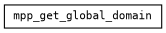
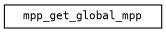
node "mpp_get_global_domain": label "mpp_get_global_domain" -> "mpp_get_global_mpp"
